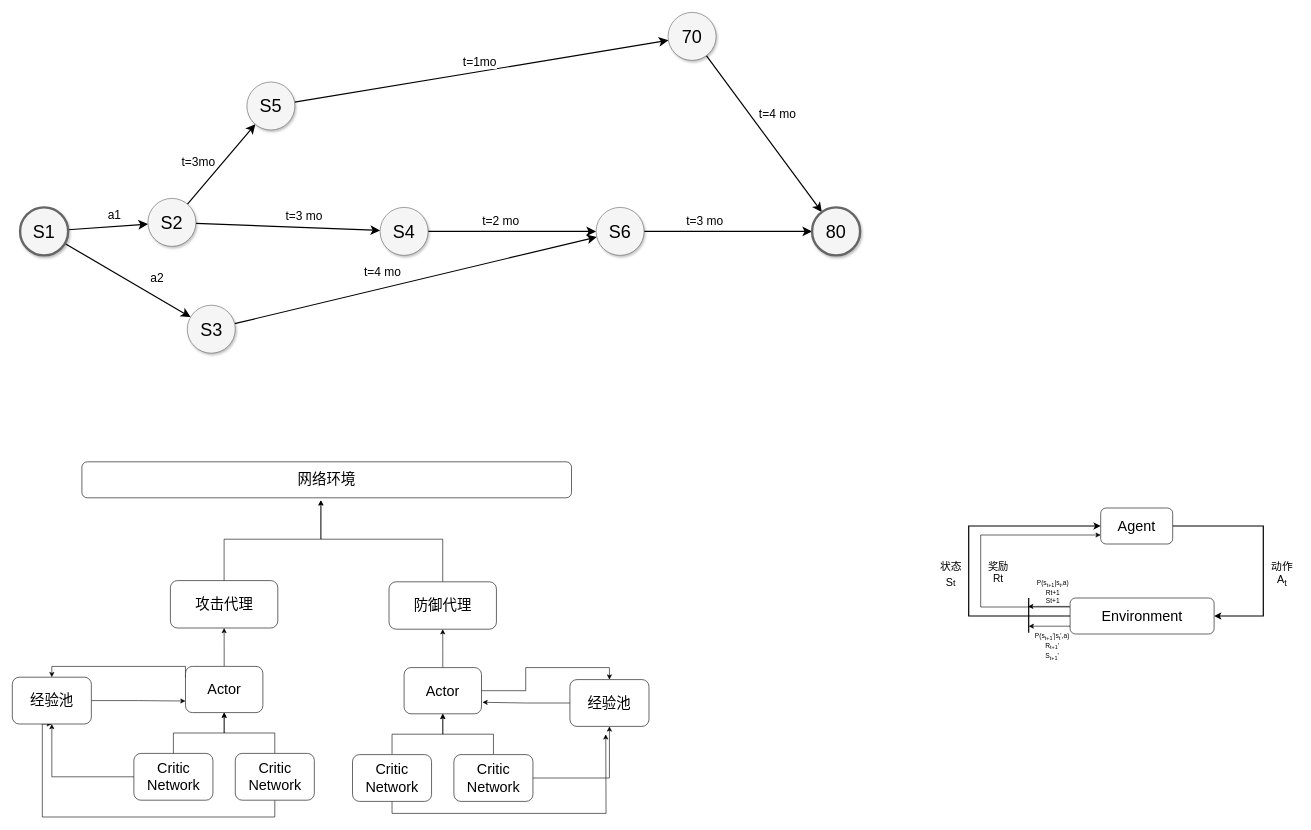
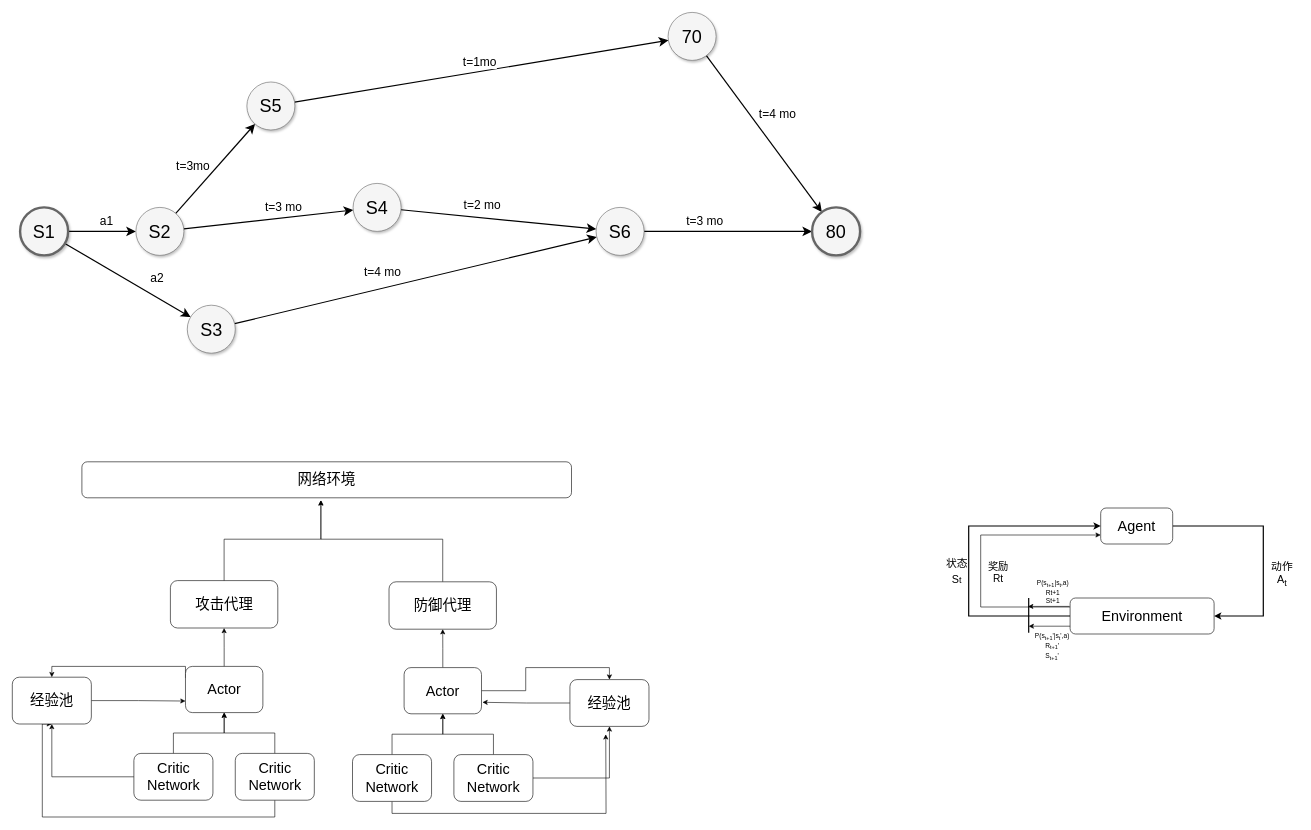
node "S2": moved (172, 222) -> (160, 231)
node "S4": moved (404, 231) -> (377, 207)
node "状态 St": moved (951, 574) -> (957, 571)
